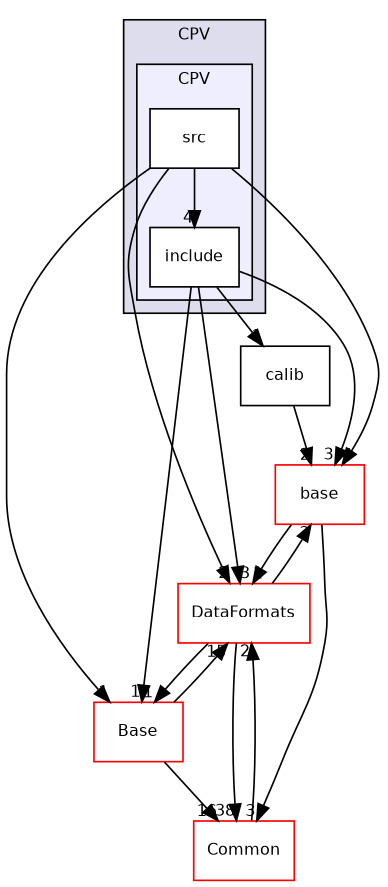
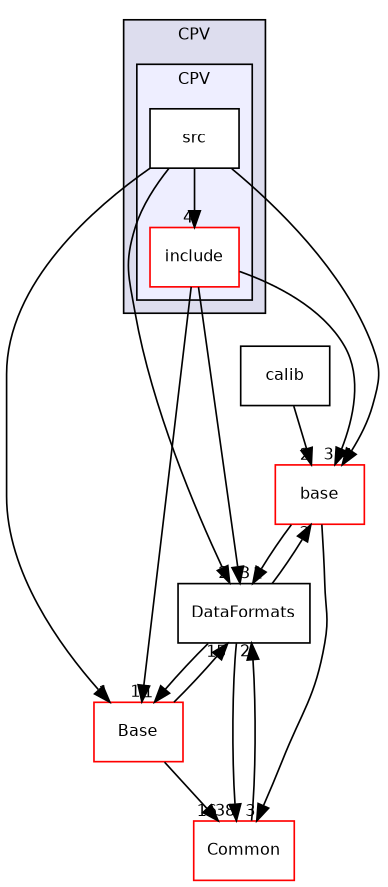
node "include": color black -> red
edge "include" -> "calib": removed
node "DataFormats": color red -> black
